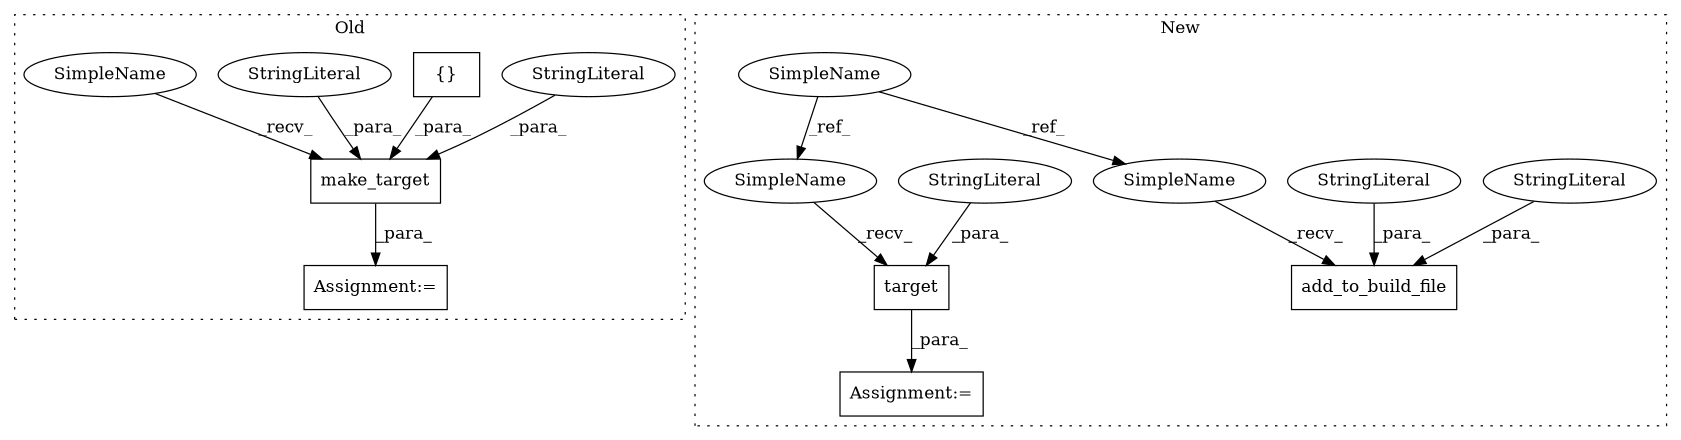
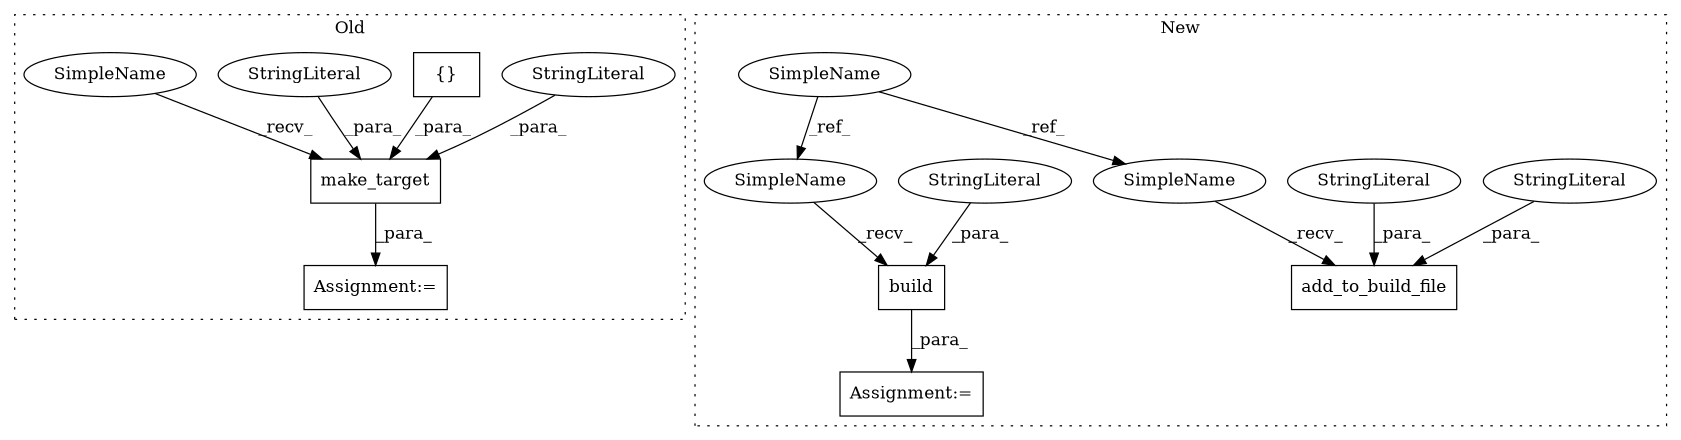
node "target": label "target" -> "build"
